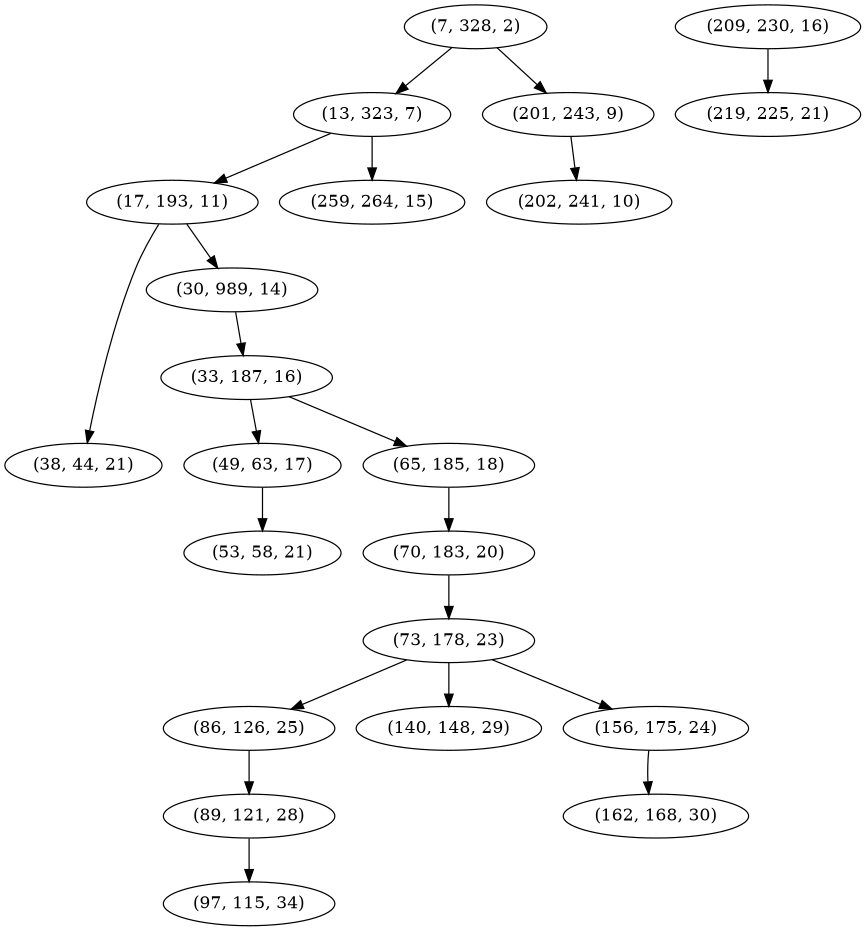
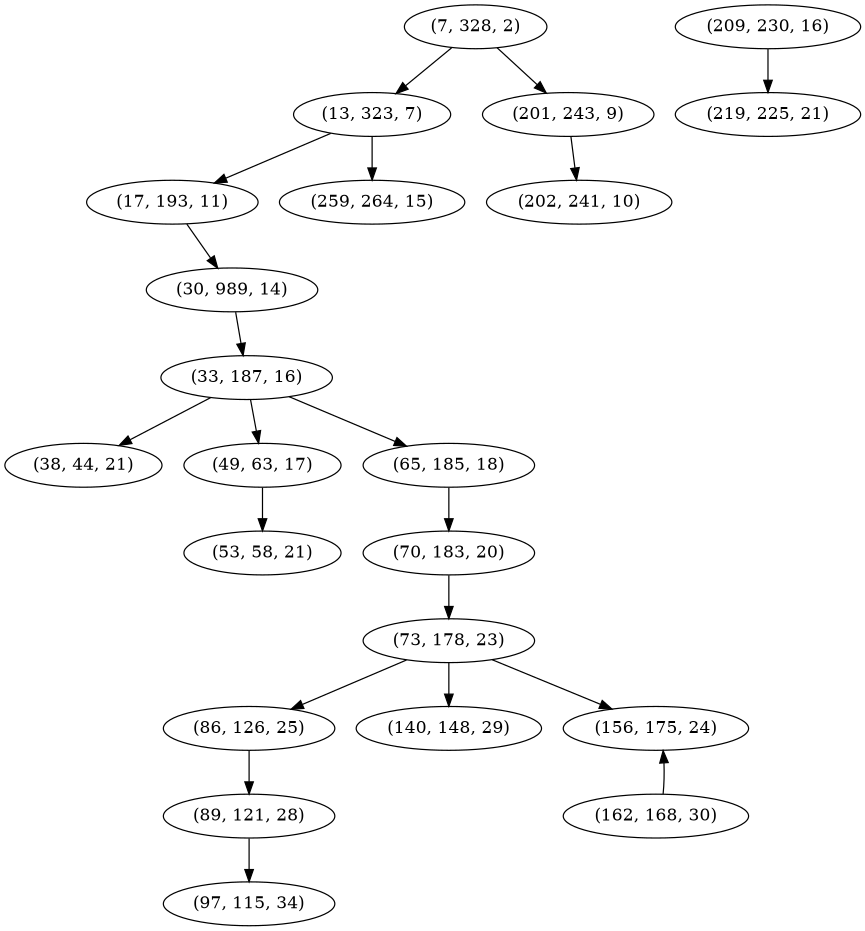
edge "(17, 193, 11)" -> "(38, 44, 21)": now "(33, 187, 16)" -> "(38, 44, 21)"
edge "(156, 175, 24)" -> "(162, 168, 30)": reversed
